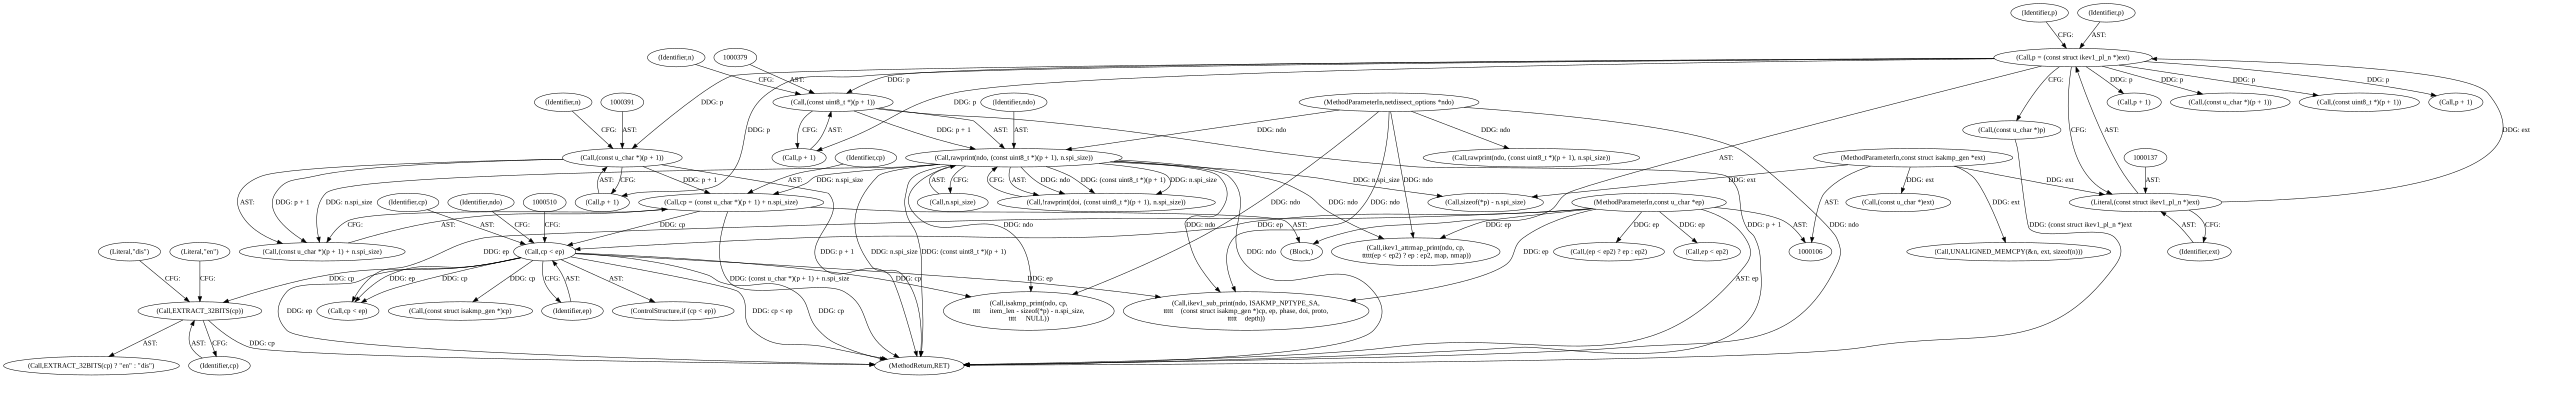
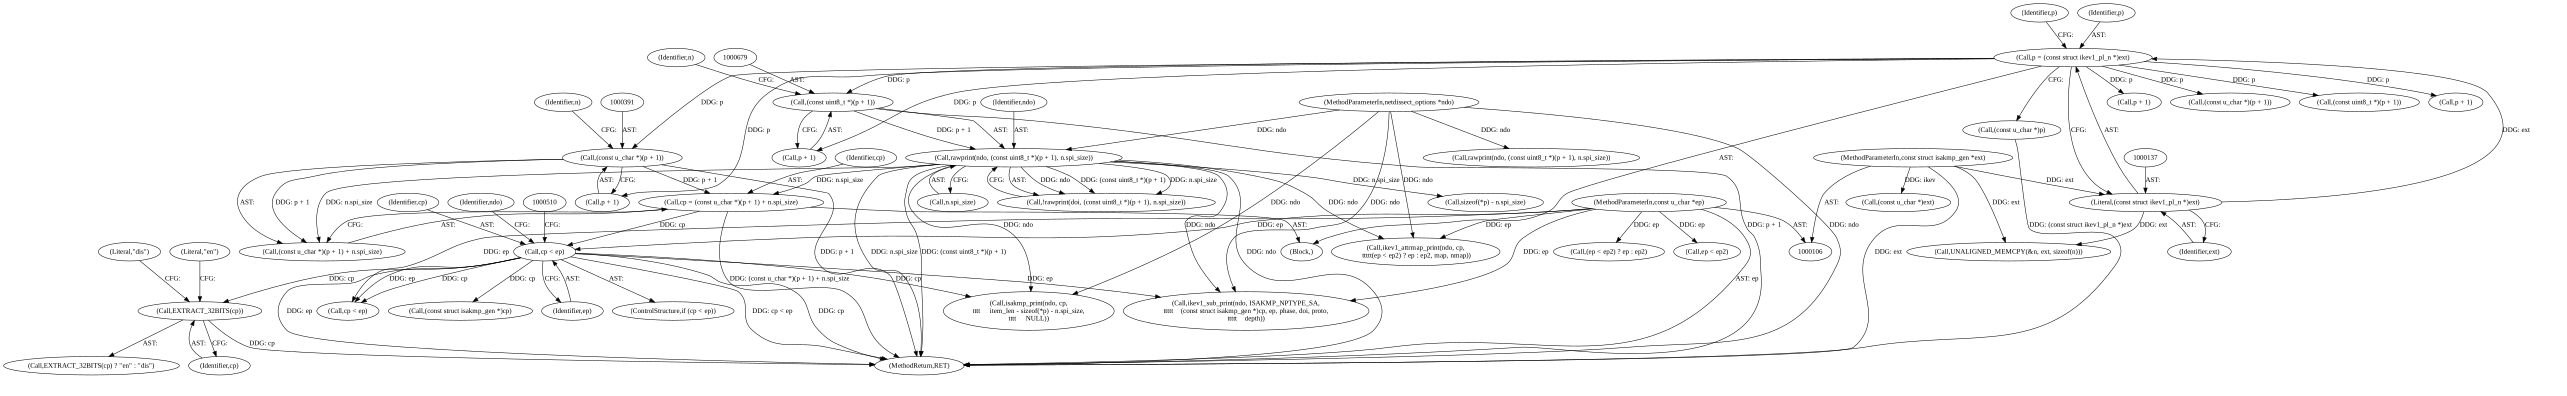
node "1000379": label "1000379" -> "1000679"
edge "(MethodParameterIn,const struct isakmp_gen *ext)" -> "(Call,sizeof(*p) - n.spi_size)": now "(MethodParameterIn,const struct isakmp_gen *ext)" -> "(MethodReturn,RET)"
edge "(MethodParameterIn,const struct isakmp_gen *ext)" -> "(Call,(const u_char *)ext)": label "DDG: ext" -> "DDG: ikev"
edge "(Literal,(const struct ikev1_pl_n *)ext)" -> "(Call,UNALIGNED_MEMCPY(&n, ext, sizeof(n)))": added, label "DDG: ext"
